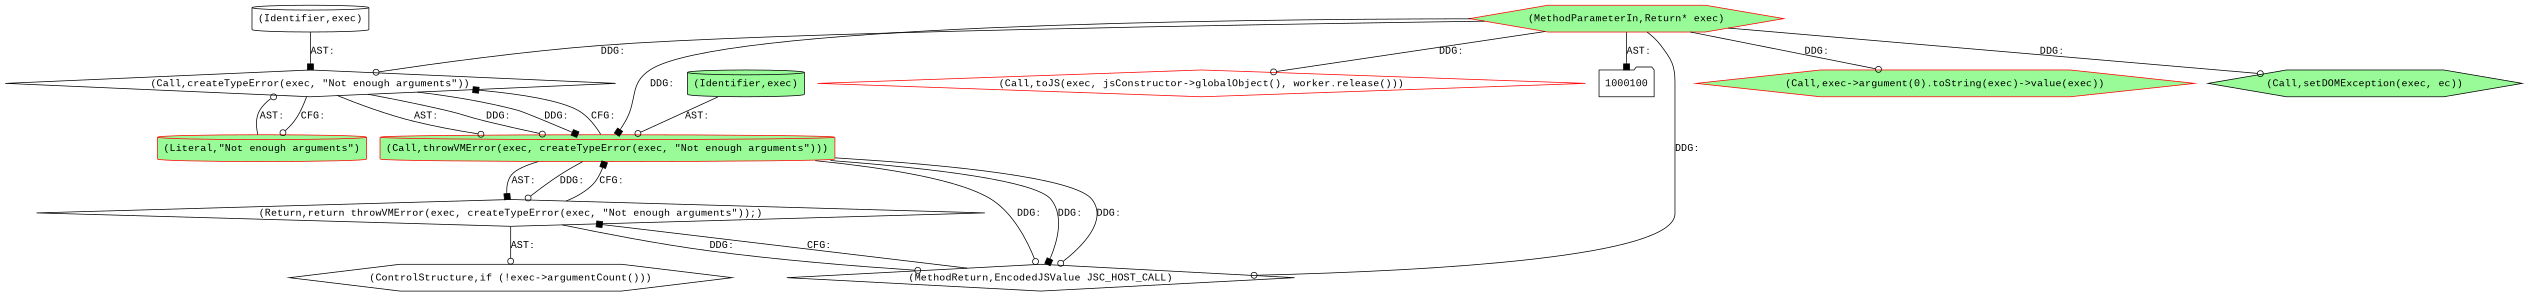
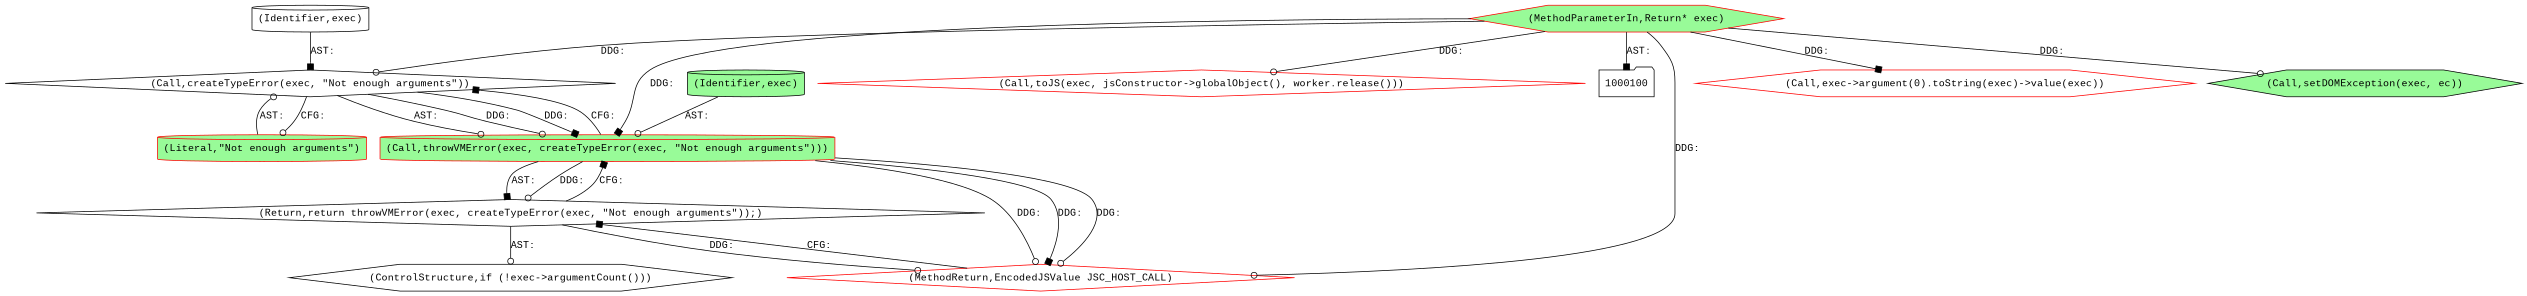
edge "(MethodParameterIn,Return* exec)" -> "(Call,exec->argument(0).toString(exec)->value(exec))": arrowhead odot -> box
node "(Call,exec->argument(0).toString(exec)->value(exec))": fillcolor palegreen -> white
node "(MethodReturn,EncodedJSValue JSC_HOST_CALL)": color black -> red
